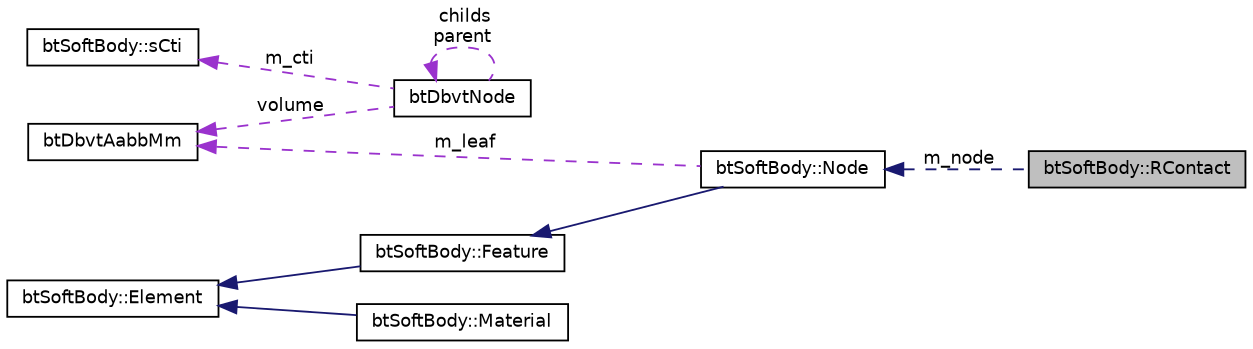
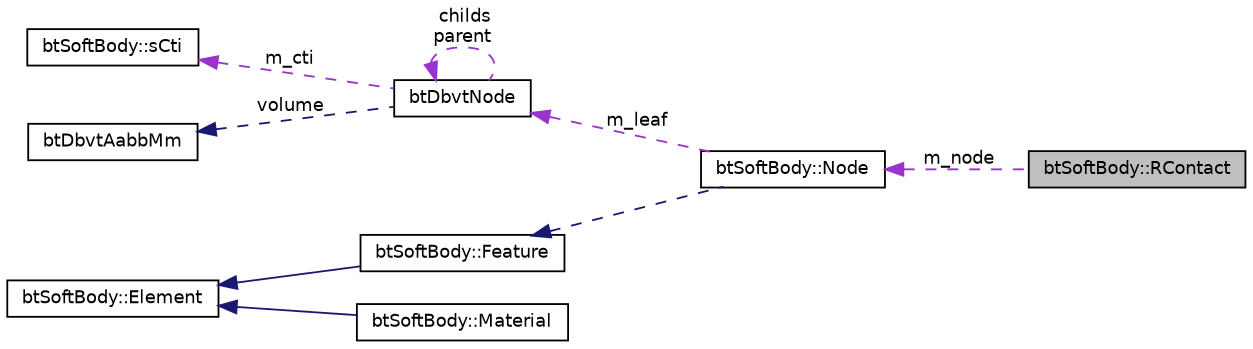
edge "btDbvtNode" -> "btDbvtAabbMm": color darkorchid3 -> midnightblue
edge "btSoftBody::Node" -> "btDbvtAabbMm": now "btSoftBody::Node" -> "btDbvtNode"
edge "btSoftBody::RContact" -> "btSoftBody::Node": color midnightblue -> darkorchid3
edge "btSoftBody::Node" -> "btSoftBody::Feature": style solid -> dashed
